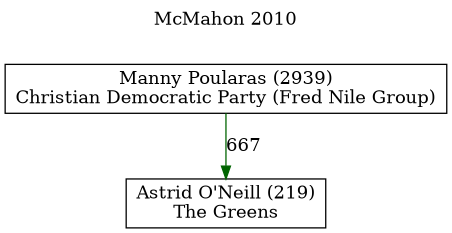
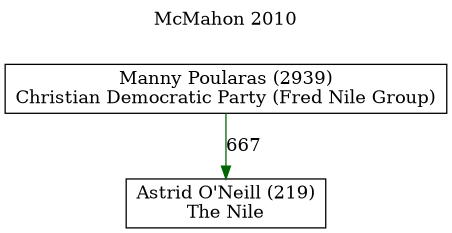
node "Astrid O'Neill (219) The Greens": label "Astrid O'Neill (219) The Greens" -> "Astrid O'Neill (219) The Nile"
